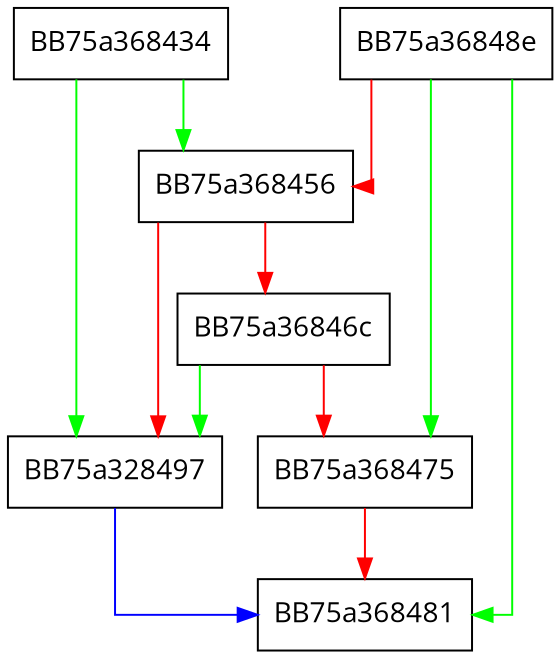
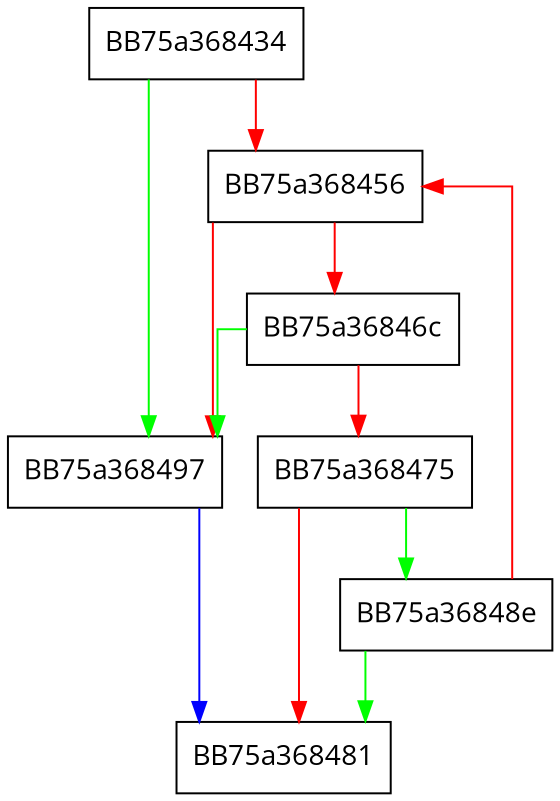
edge "BB75a368434" -> "BB75a368456": color green -> red
edge "BB75a36848e" -> "BB75a368475": reversed
node "BB75a328497": label "BB75a328497" -> "BB75a368497"
